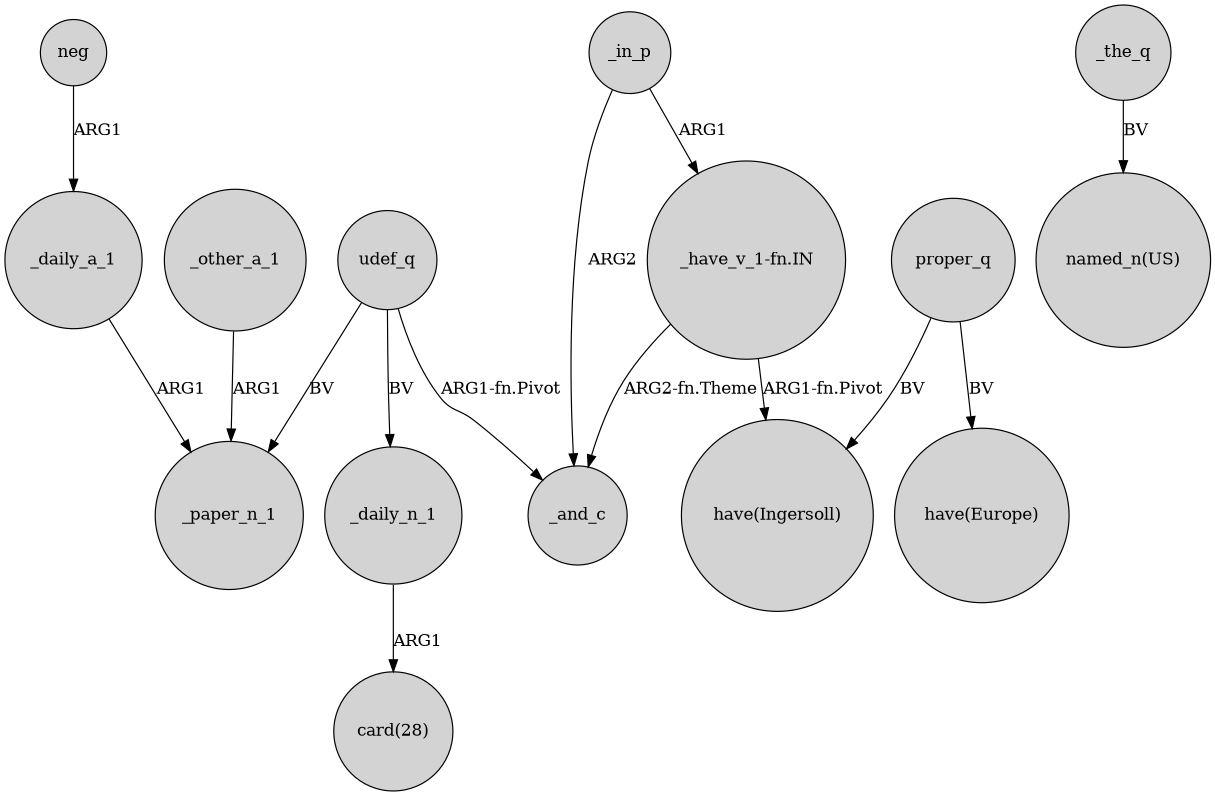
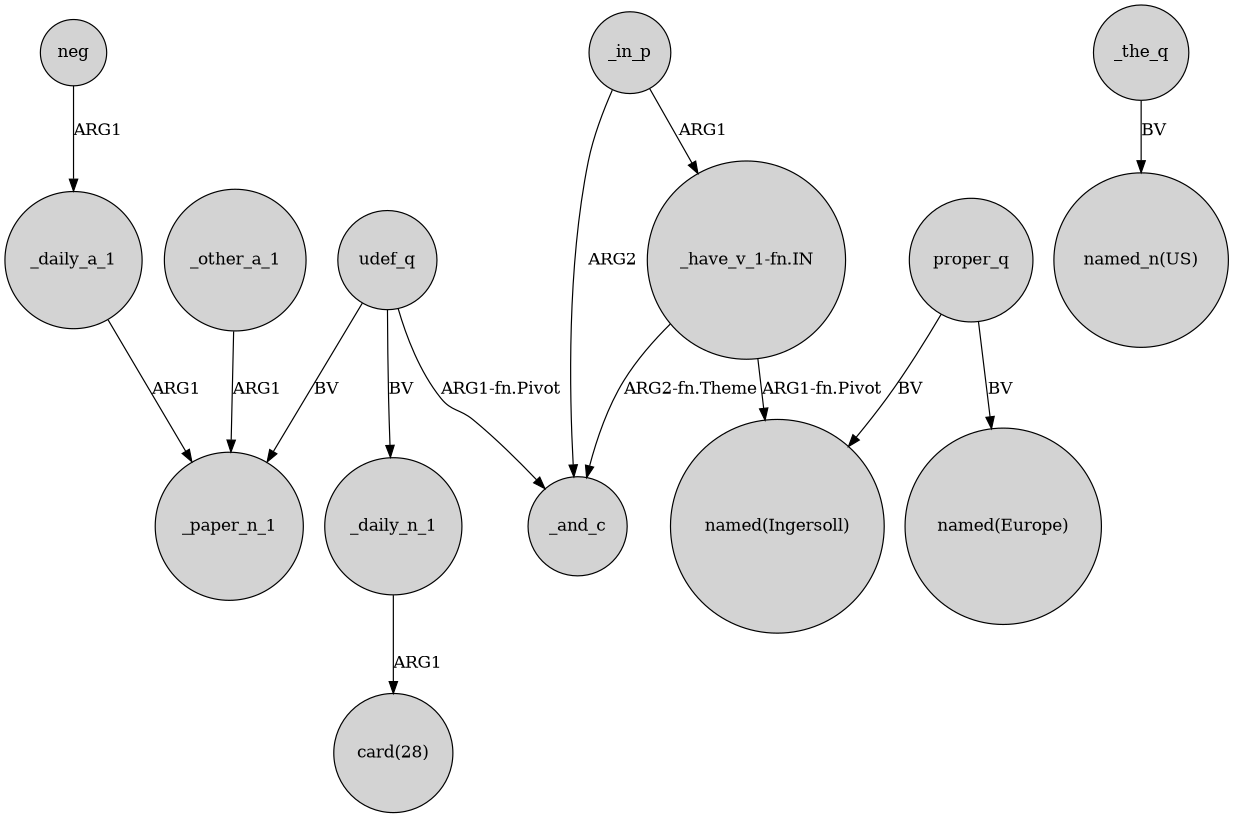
node "have(Ingersoll)": label "have(Ingersoll)" -> "named(Ingersoll)"
node "have(Europe)": label "have(Europe)" -> "named(Europe)"
